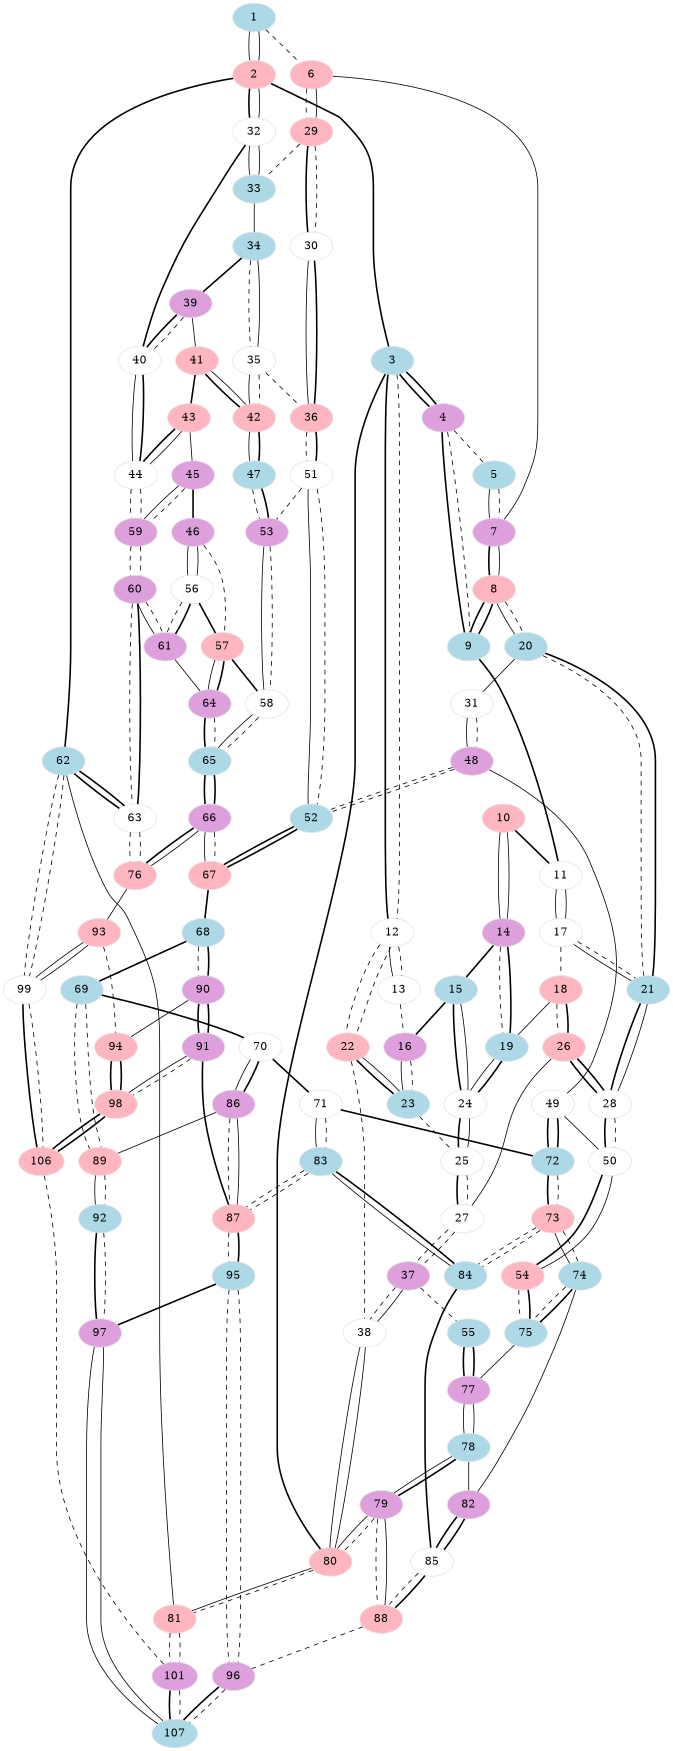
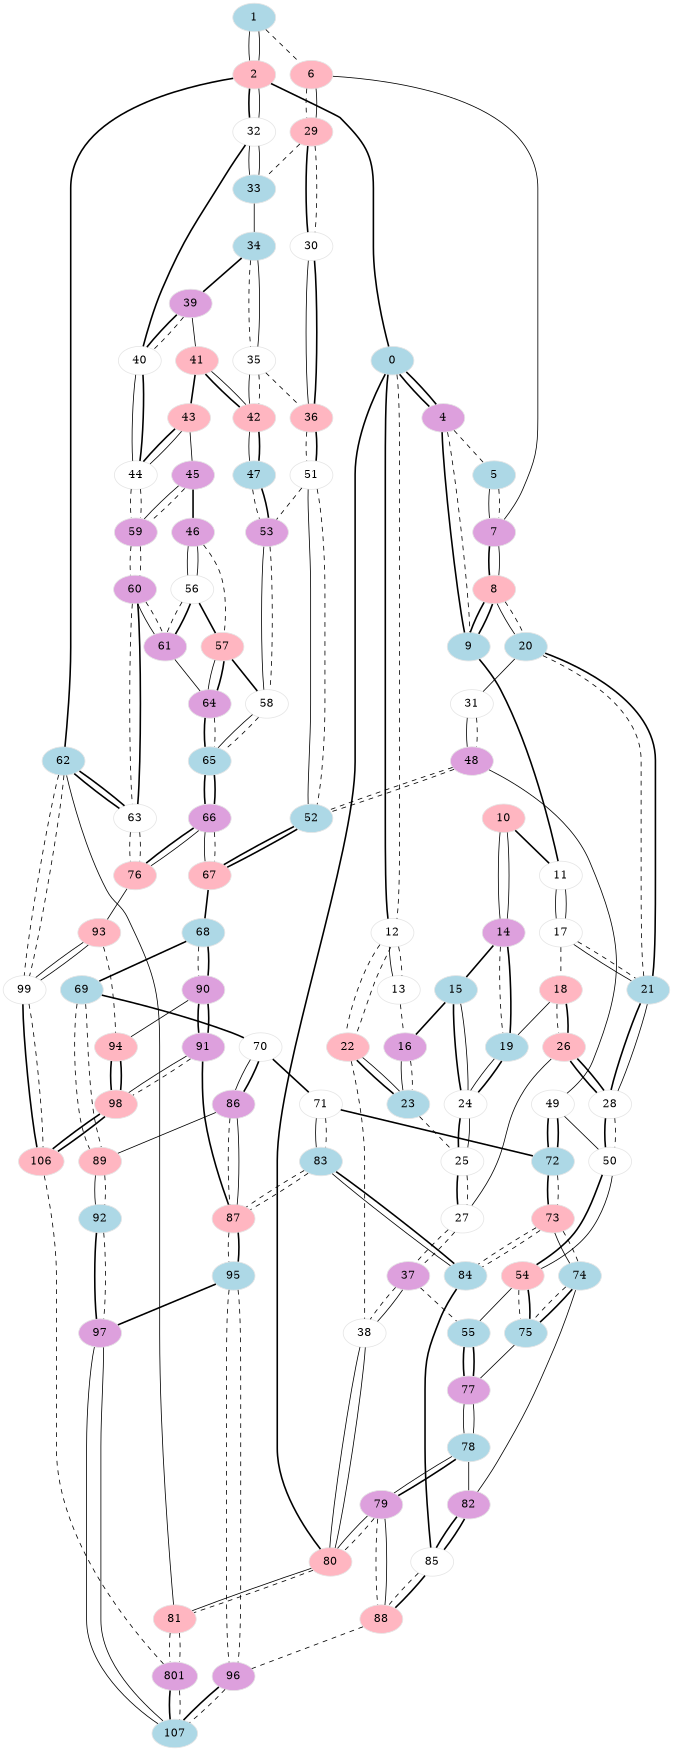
node "3": label "3" -> "0"
edge "54" -- "55": added
node "101": label "101" -> "801"
